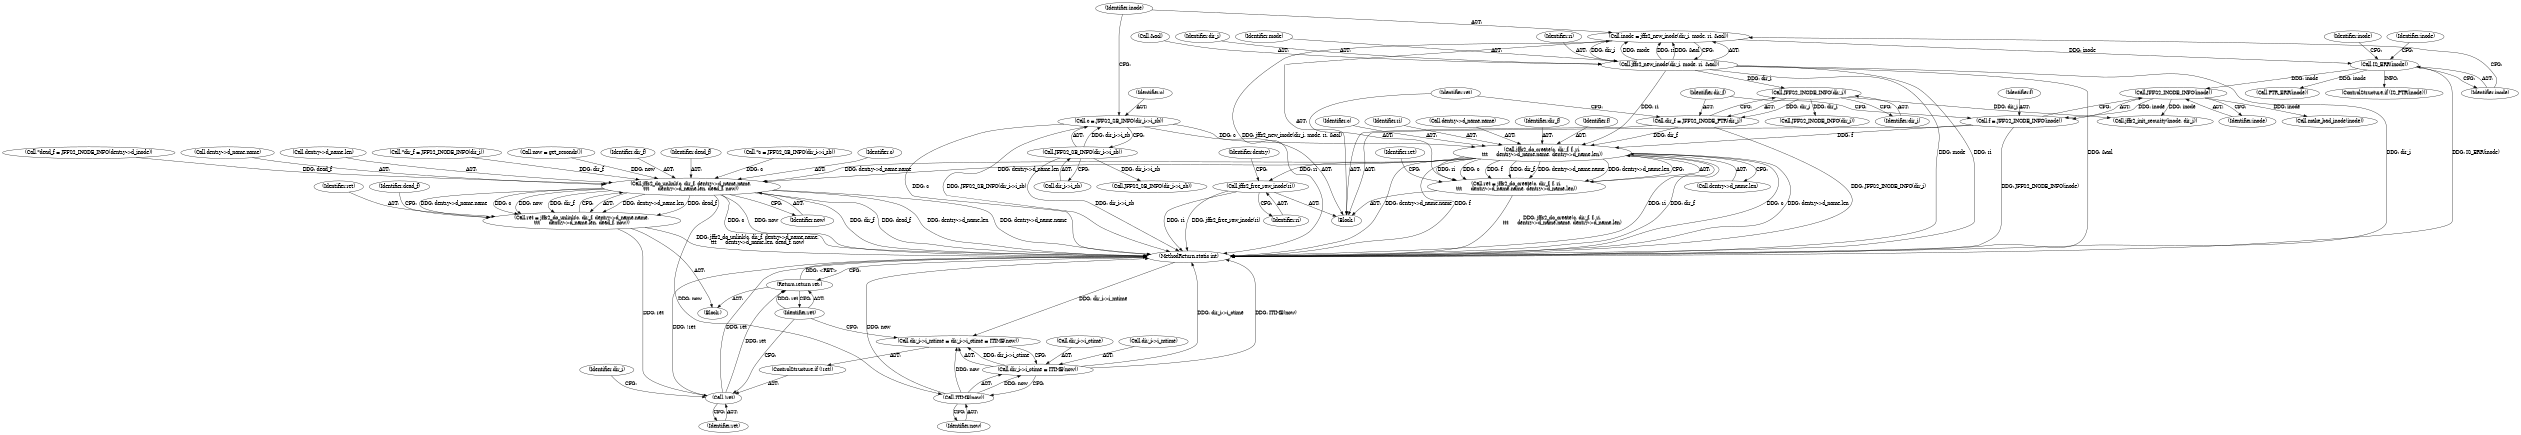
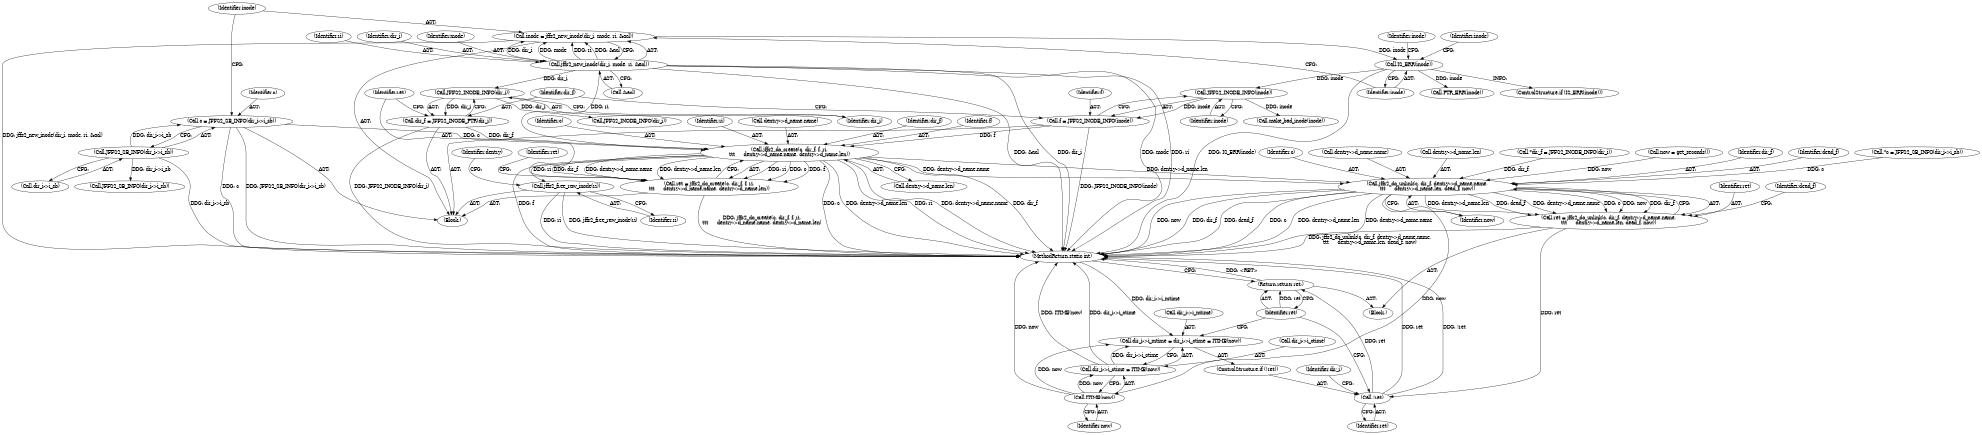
edge "(Call,jffs2_new_inode(dir_i, mode, ri, &acl))" -> "(Call,&acl)": added, label "CFG:"
node "(ControlStructure,if (IS_PTR(inode)))": label "(ControlStructure,if (IS_PTR(inode)))" -> "(ControlStructure,if (IS_ERR(inode)))"
node "(Call,jffs2_init_security(inode, dir_i))": removed
node "(Call,*dead_f = JFFS2_INODE_INFO(dentry->d_inode))": removed
edge "(Call,dir_i->i_mtime)" -> "(Call,dir_i->i_ctime = ITIME(now))": now "(Call,dir_i->i_mtime)" -> "(Call,dir_i->i_mtime = dir_i->i_ctime = ITIME(now))"
